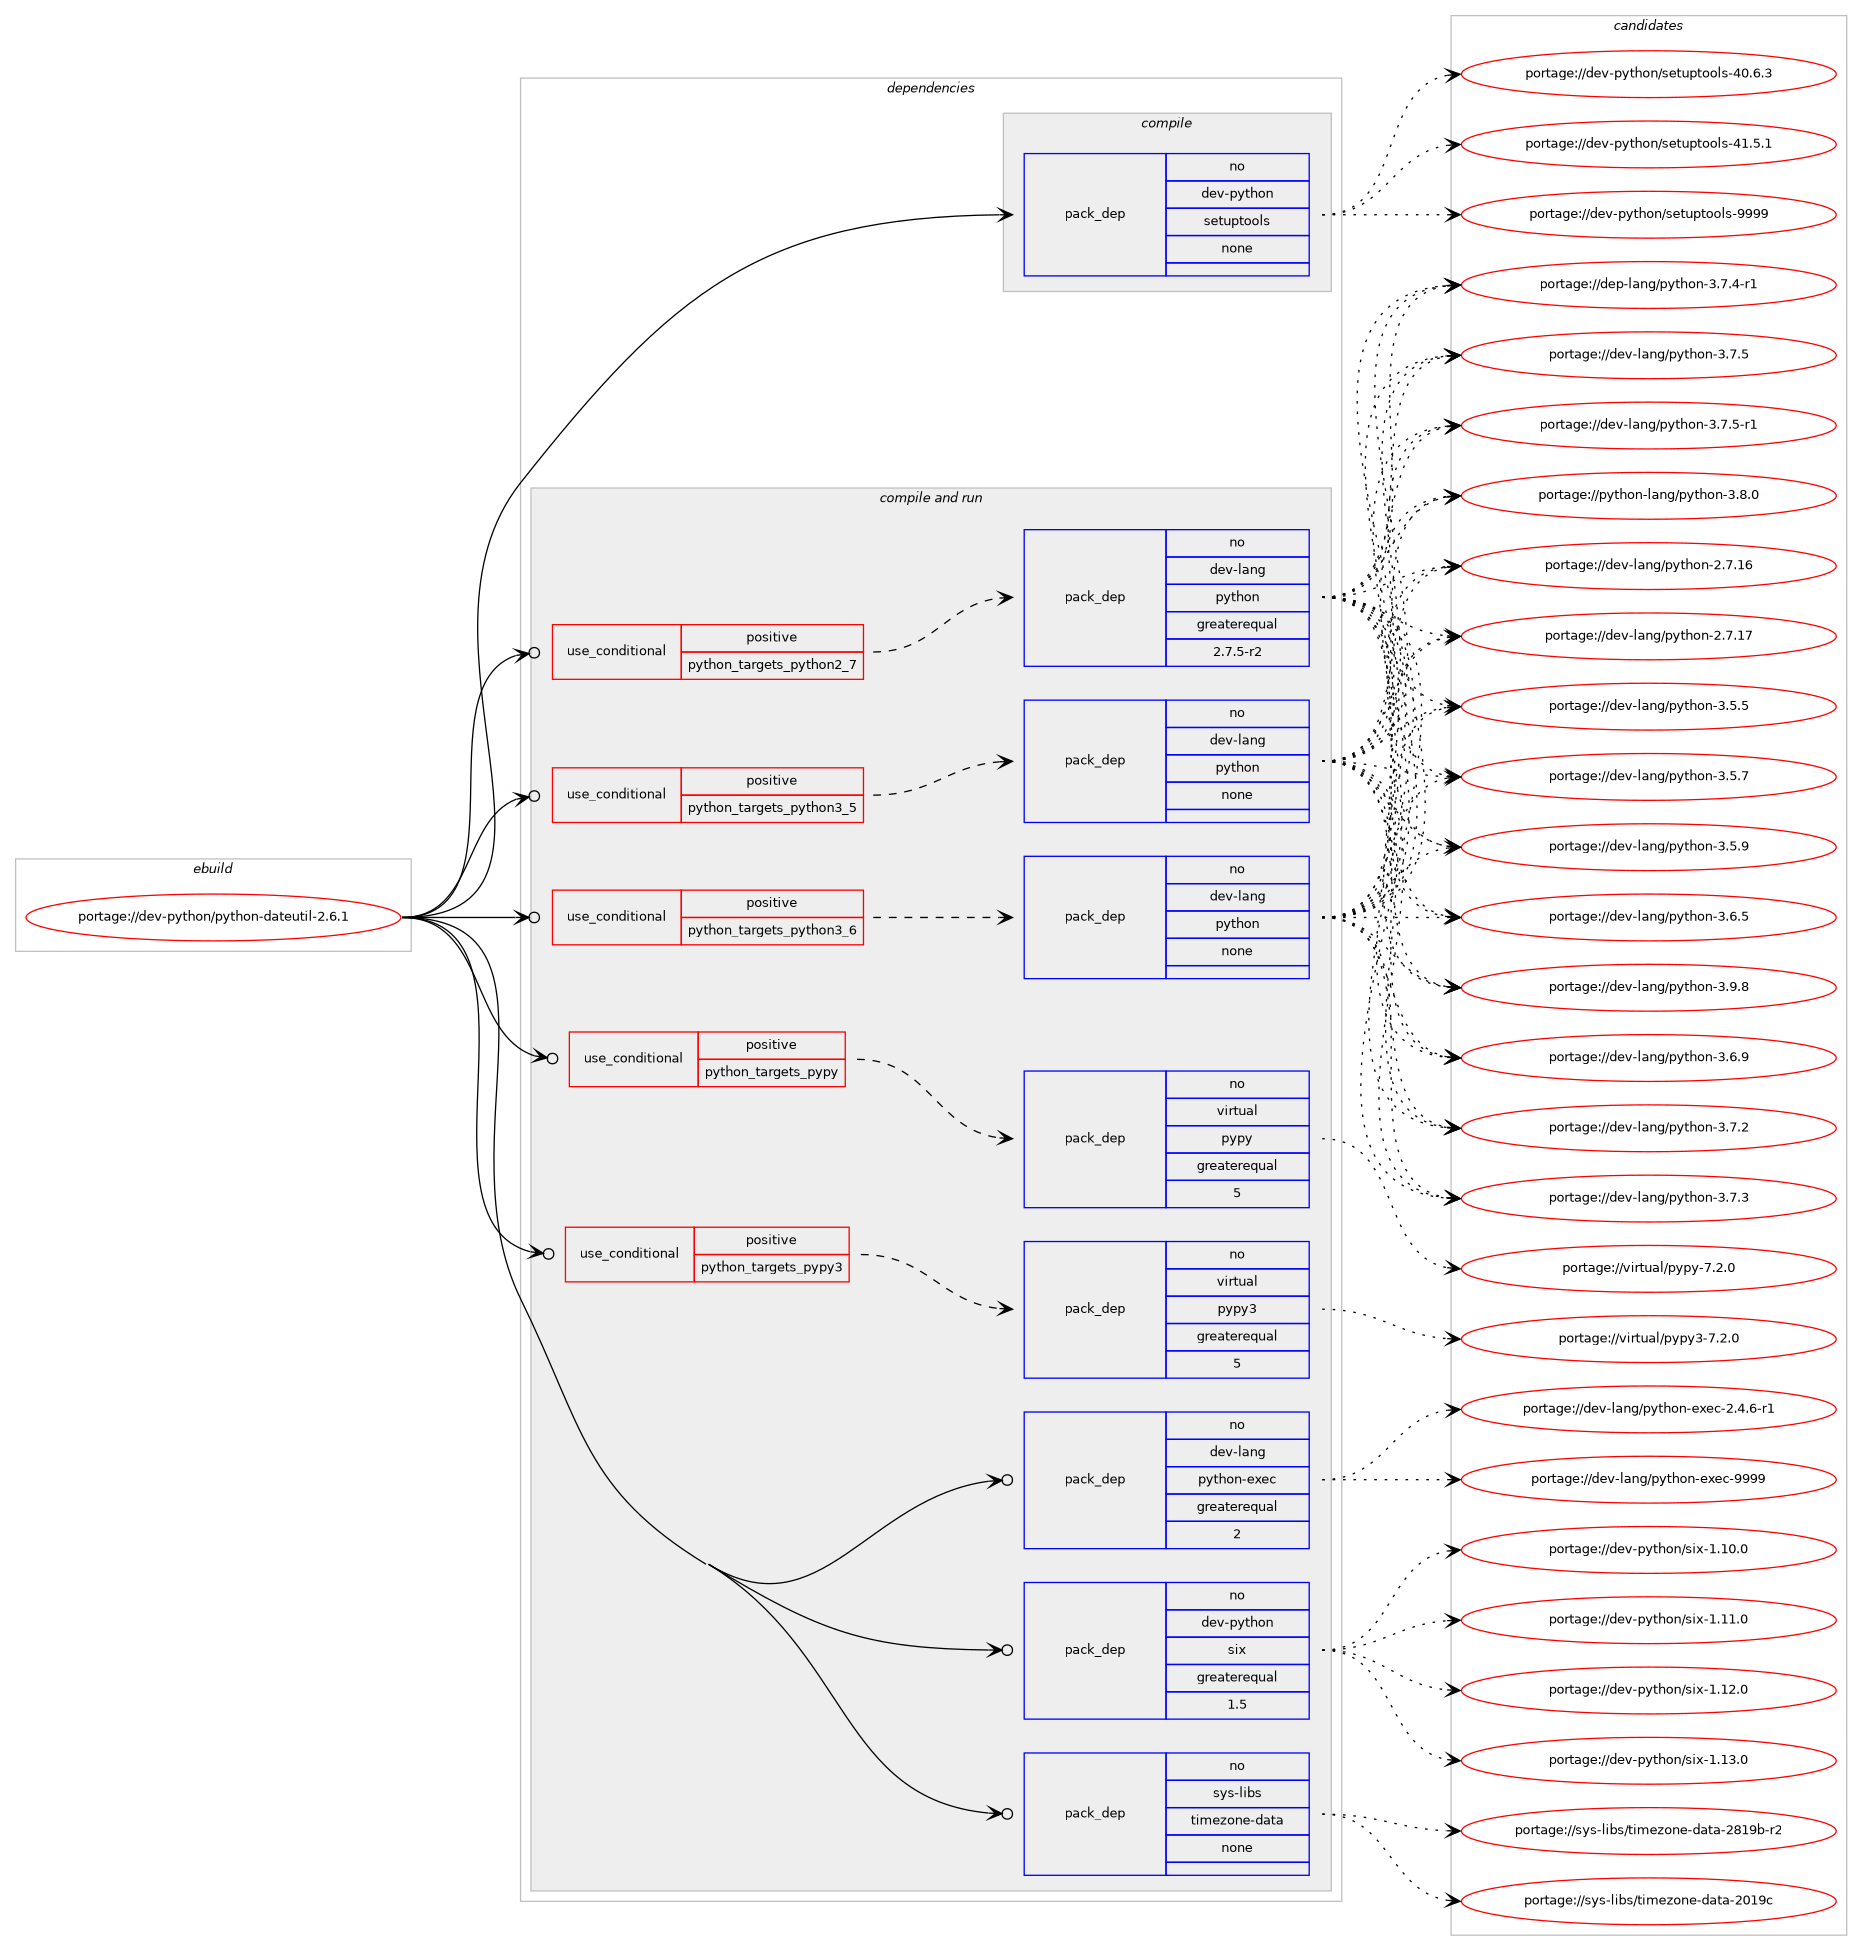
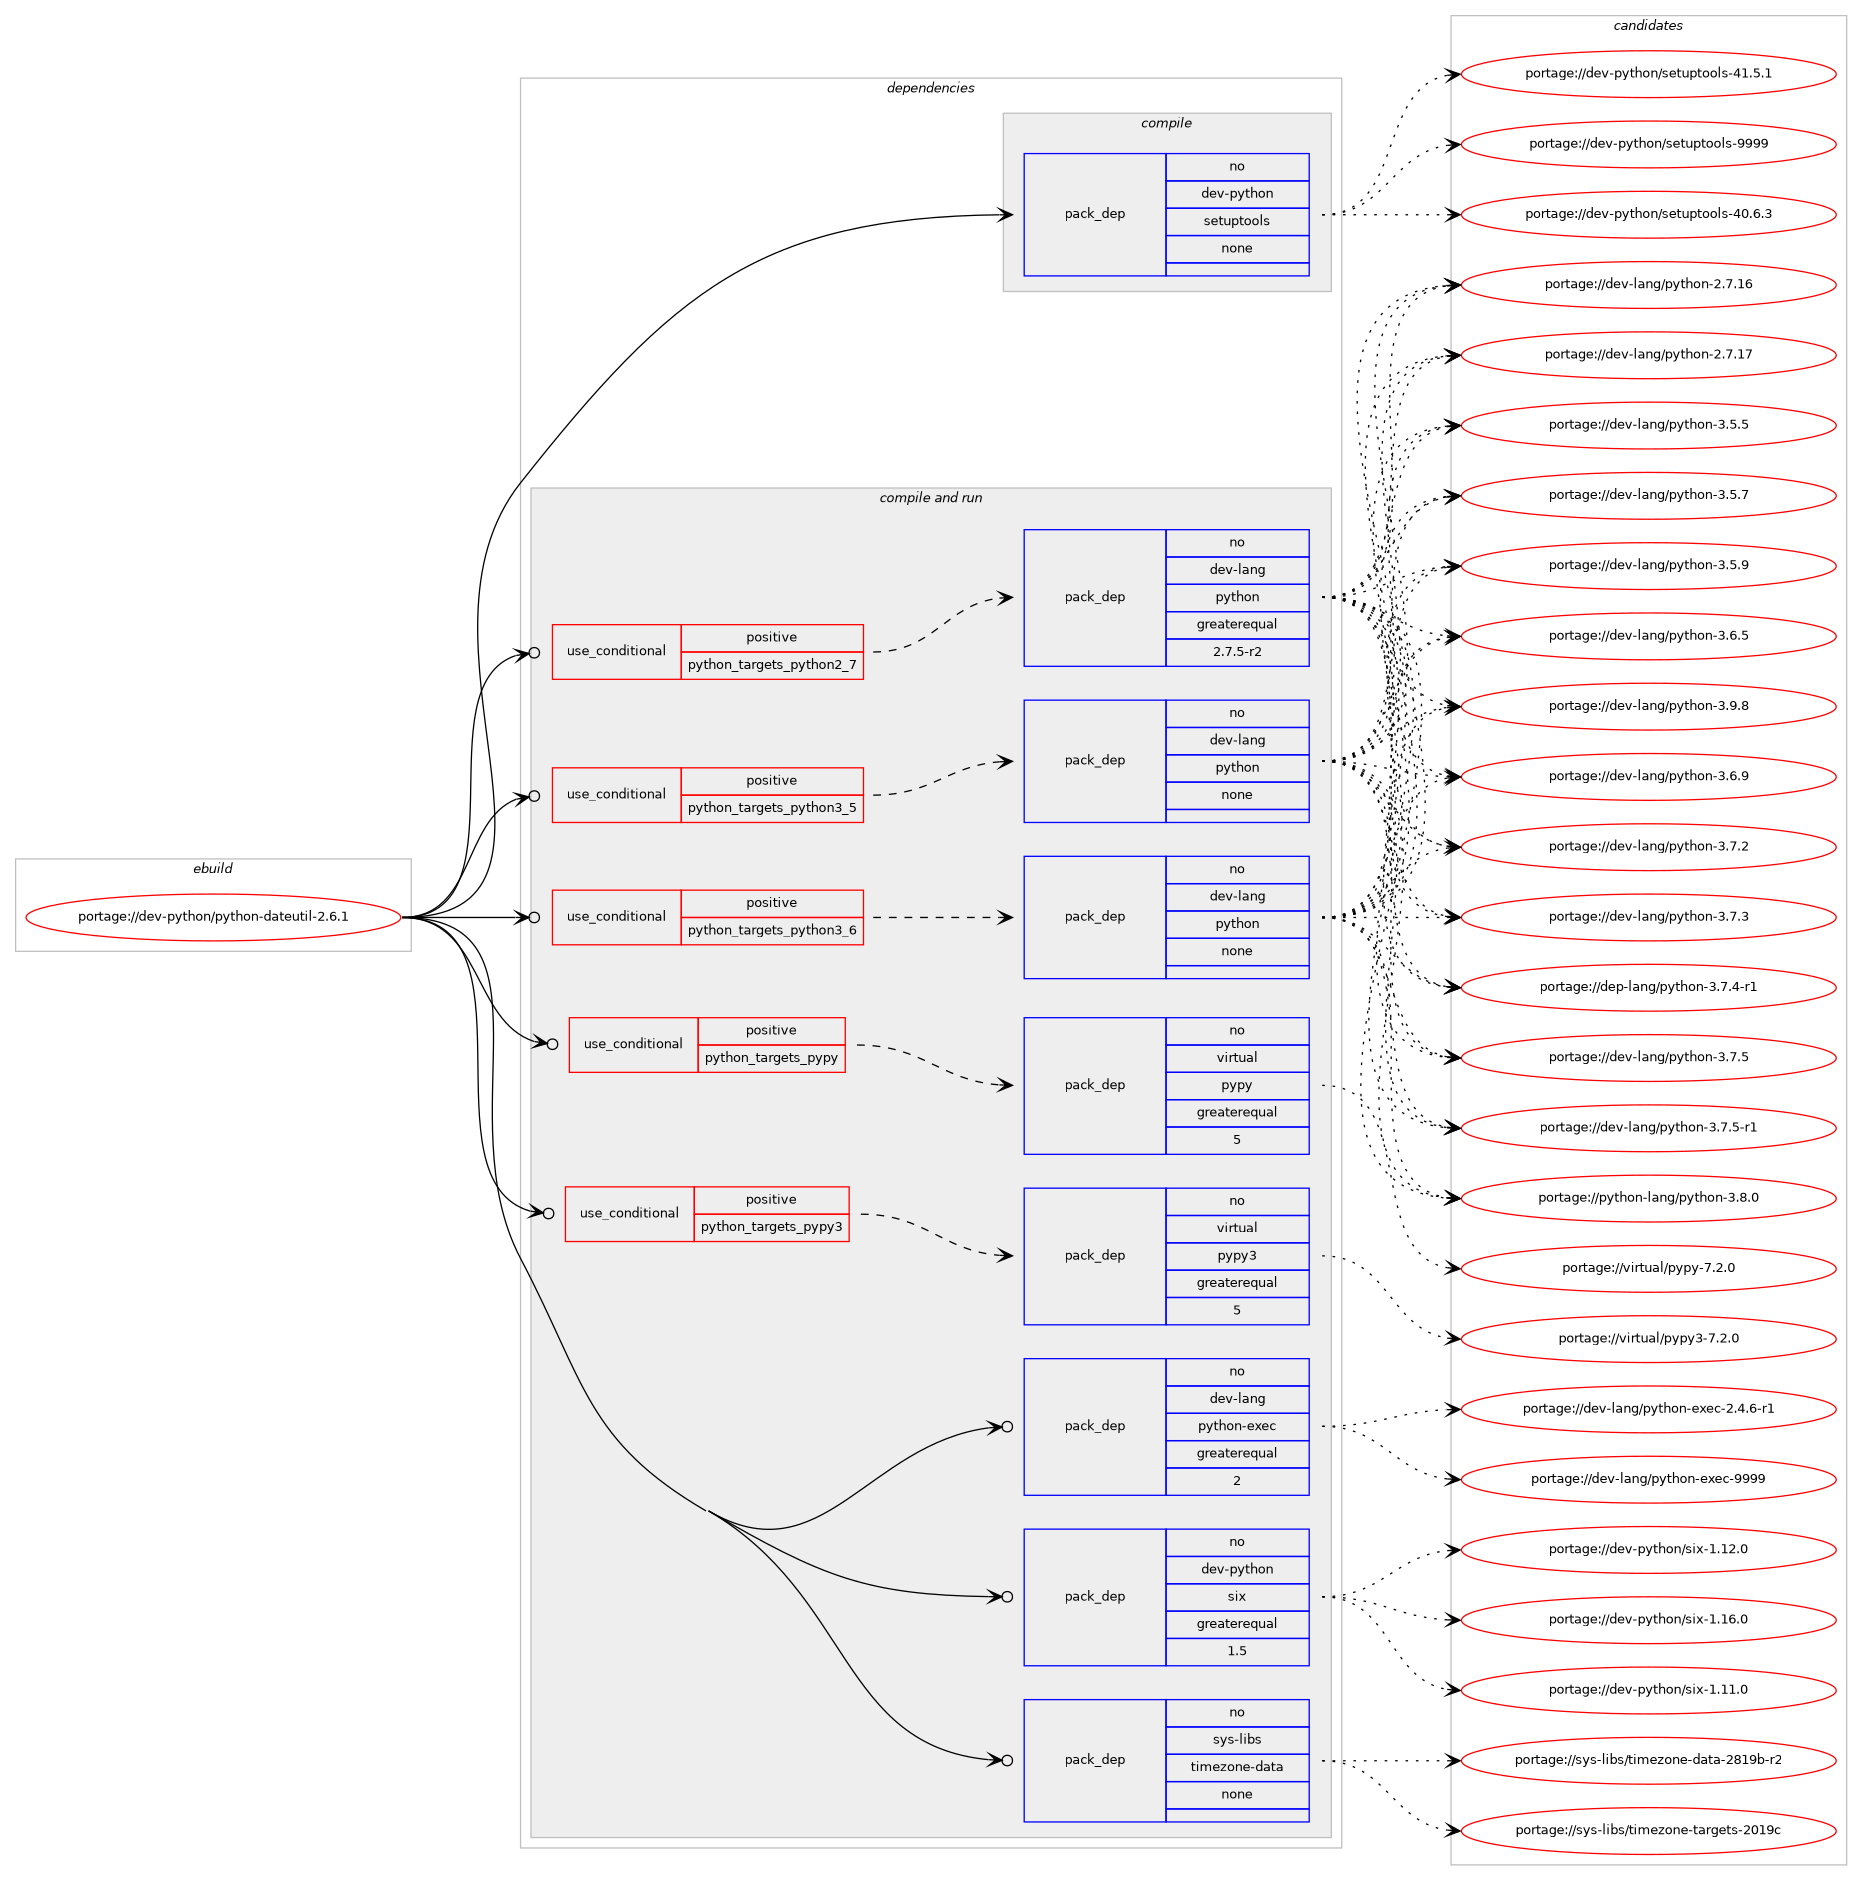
node "portage://dev-python/six-1.10.0": removed
node "portage://dev-python/six-1.13.0": label "portage://dev-python/six-1.13.0" -> "portage://dev-python/six-1.16.0"
node "portage://sys-libs/timezone-data-2019c": label "portage://sys-libs/timezone-data-2019c" -> "portage://sys-libs/timezone-targets-2019c"
